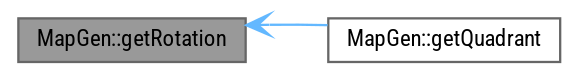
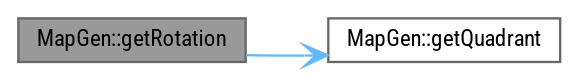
edge "MapGen::getQuadrant" -> "MapGen::getRotation": reversed
